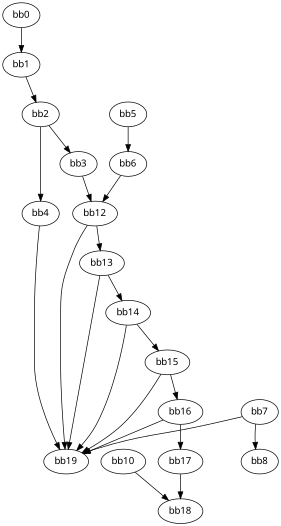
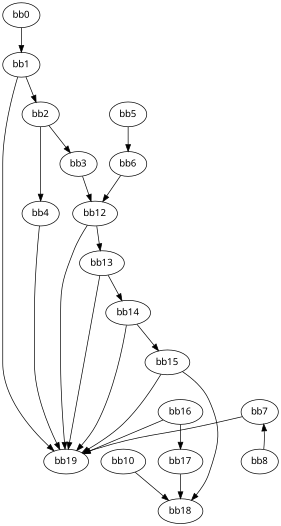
edge "bb1" -> "bb19": added
edge "bb15" -> "bb16": now "bb15" -> "bb18"
edge "bb7" -> "bb8": reversed
